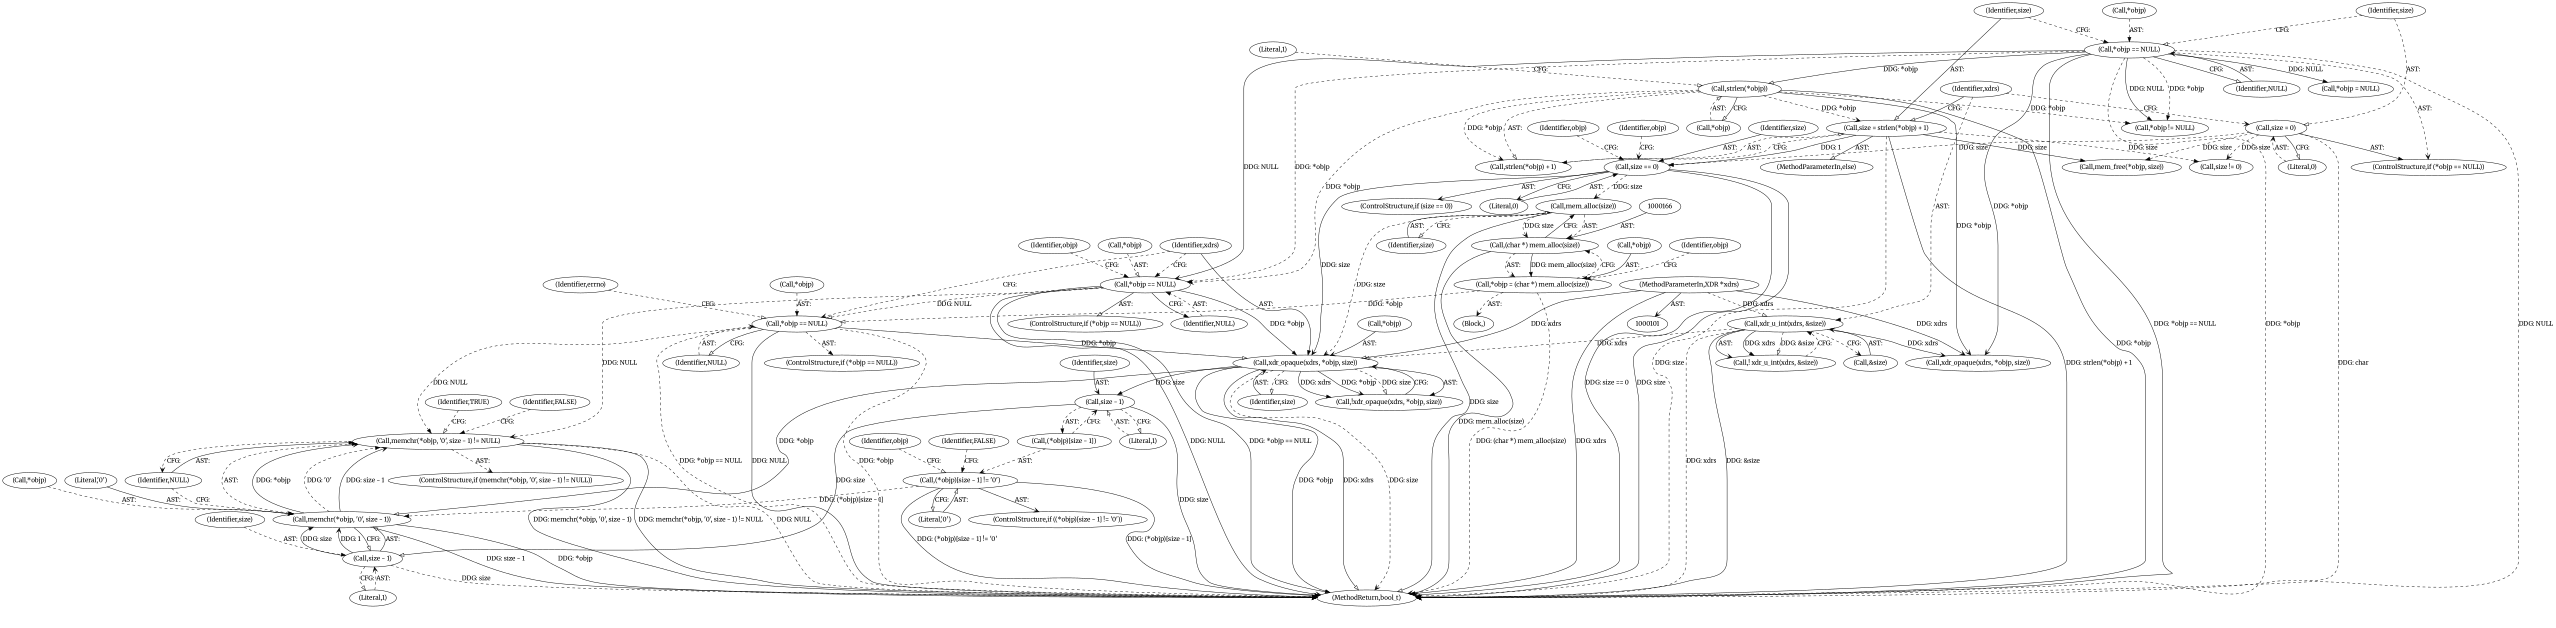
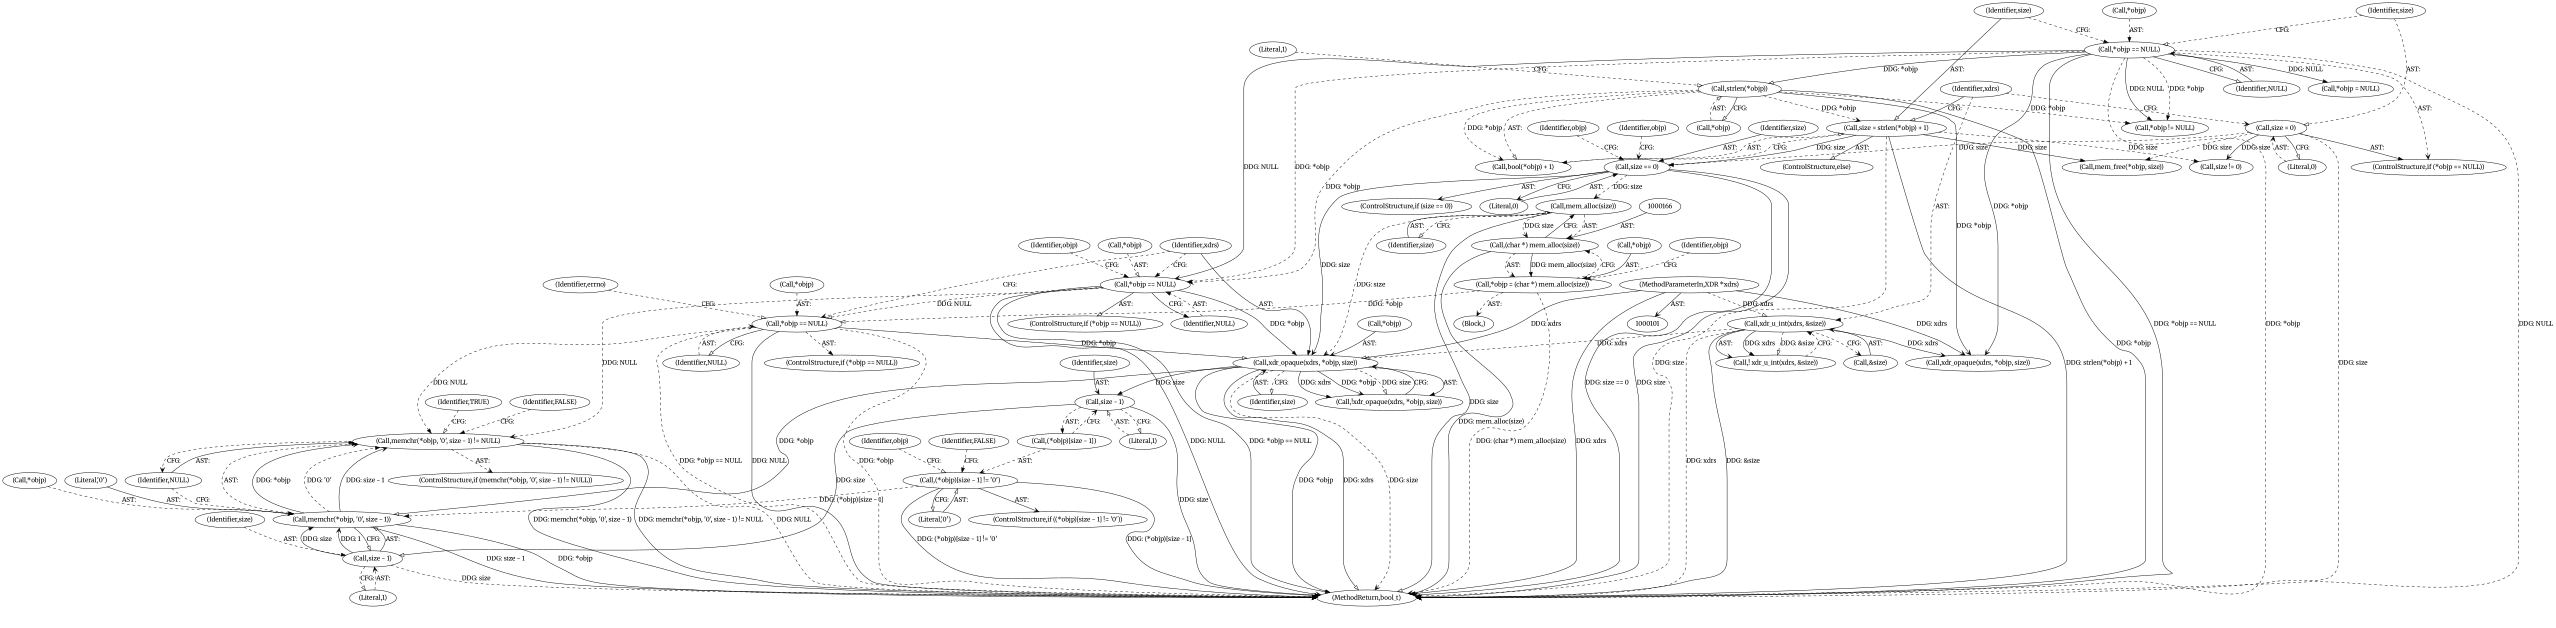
edge "(Call,size = 0)" -> "(Call,size != 0)": style dashed -> solid
edge "(Call,size = strlen(*objp) + 1)" -> "(Call,size == 0)": label "DDG: 1" -> "DDG: size"
node "(Call,strlen(*objp) + 1)": label "(Call,strlen(*objp) + 1)" -> "(Call,bool(*objp) + 1)"
node "(MethodParameterIn,else)": label "(MethodParameterIn,else)" -> "(ControlStructure,else)"
edge "(Call,size = 0)" -> "(MethodReturn,bool_t)": label "DDG: char" -> "DDG: size"
